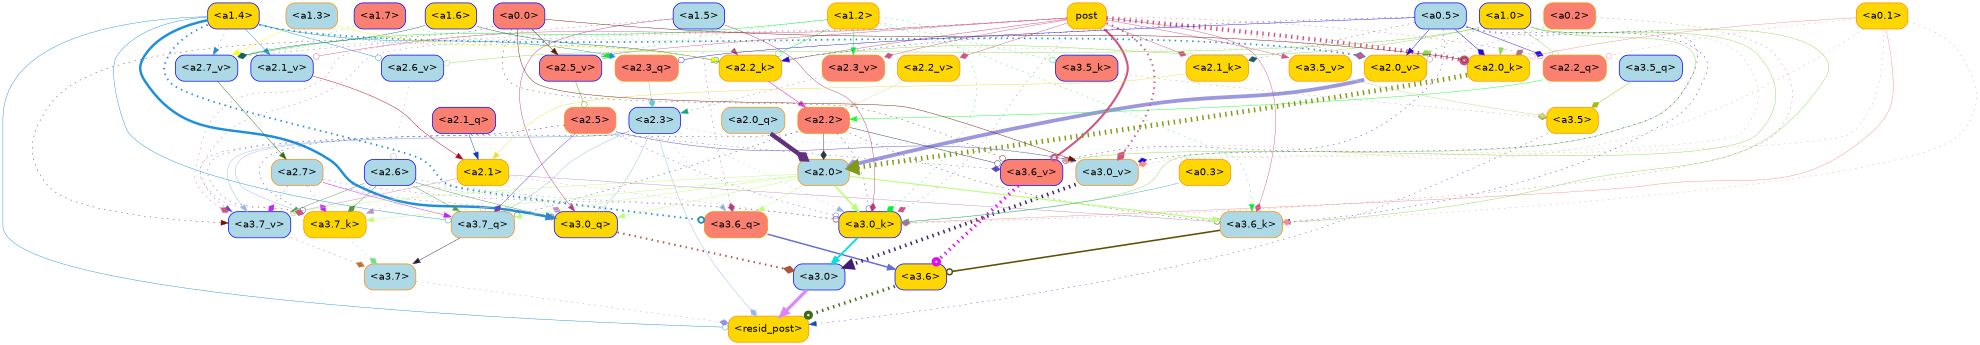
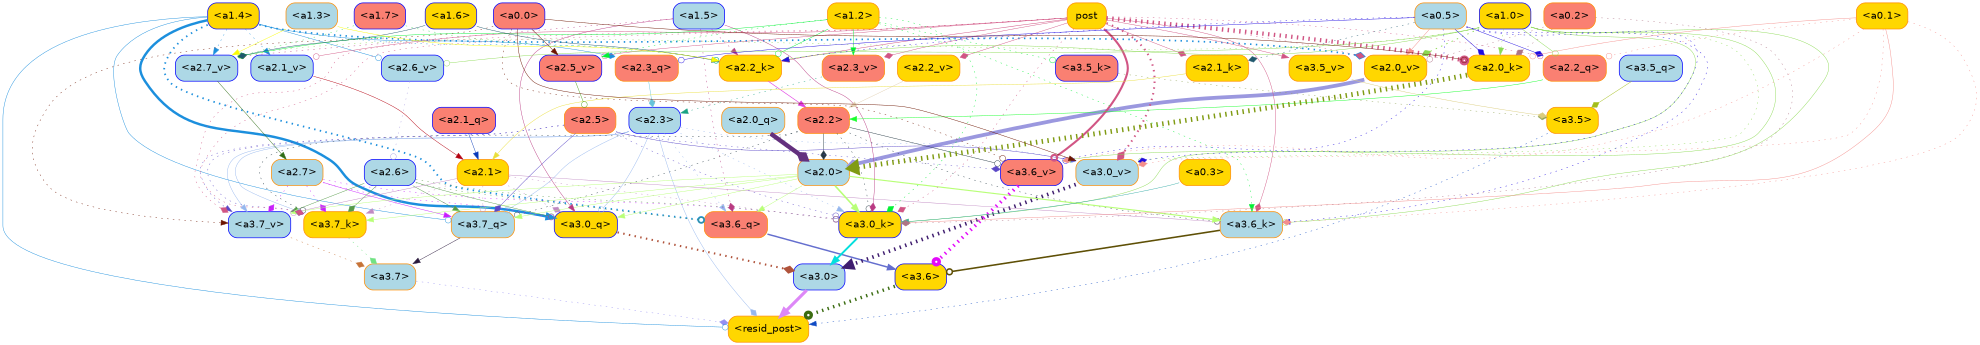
node "<a0.5>": color blue -> darkorange
edge "<a1.4>" -> "<a2.1_v>": style solid -> dotted
edge "<a0.5>" -> "<a2.0_v>": color #200ce0 -> #f48f8c
